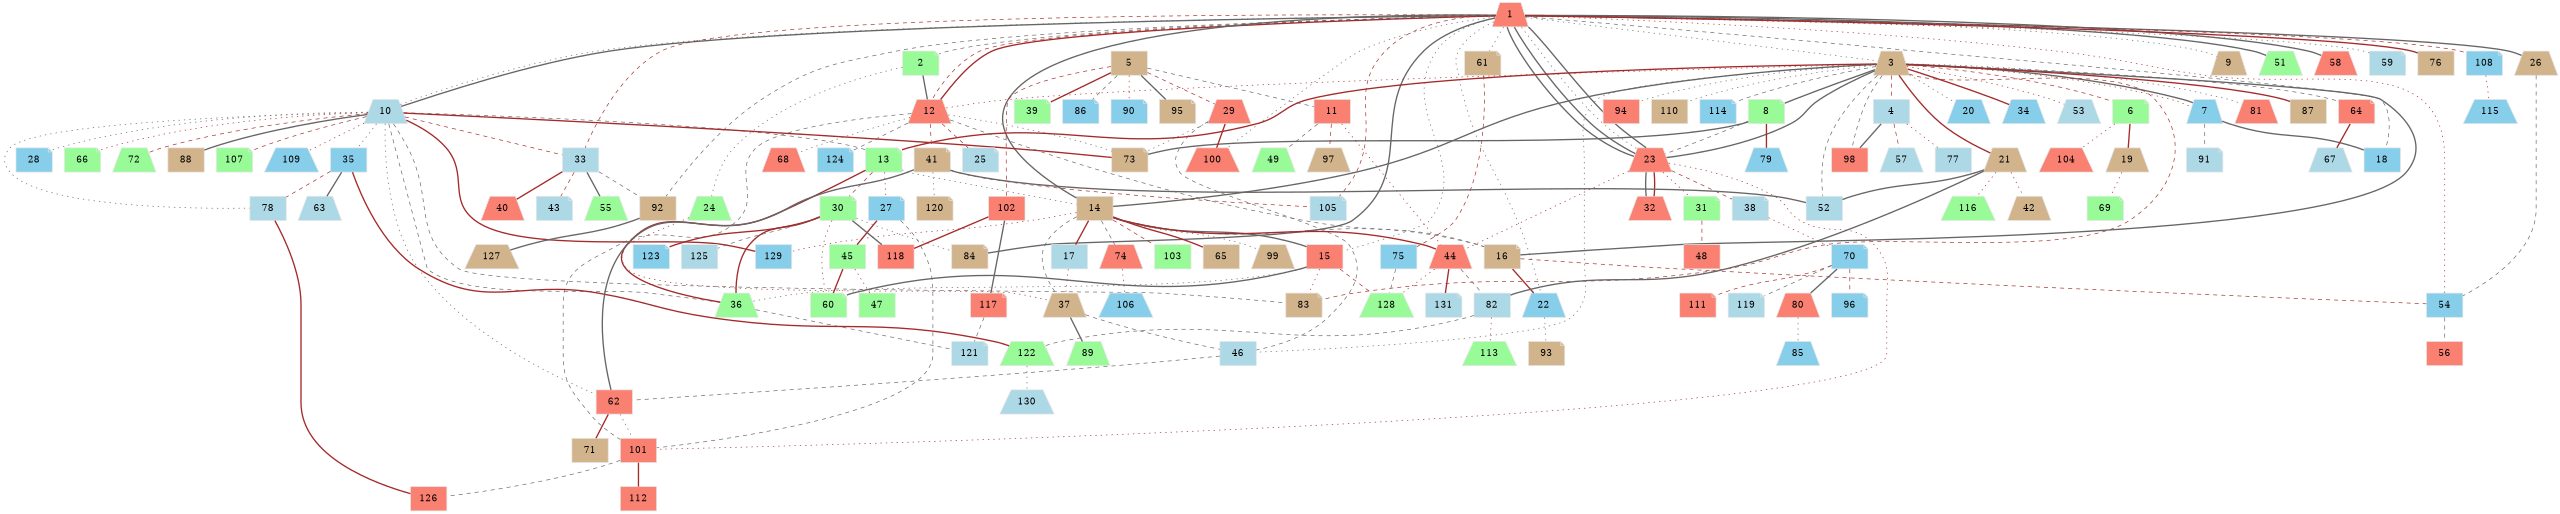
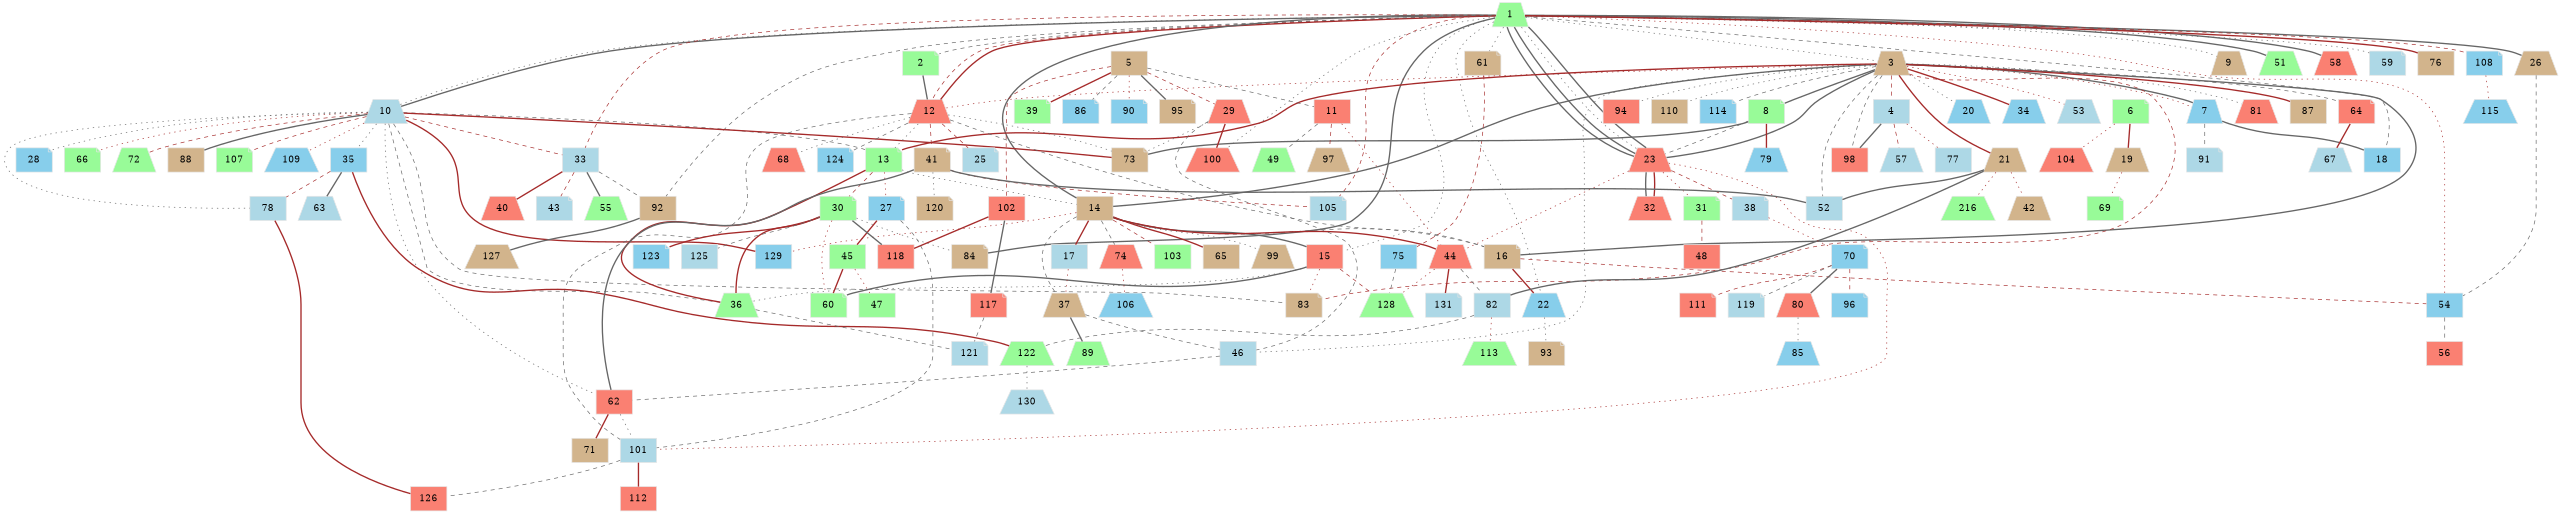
node "1": fillcolor salmon -> palegreen
edge "3" -- "6": removed
edge "12" -- "13": added
node "24": removed
node "116": label "116" -> "216"
node "101": fillcolor salmon -> lightblue
